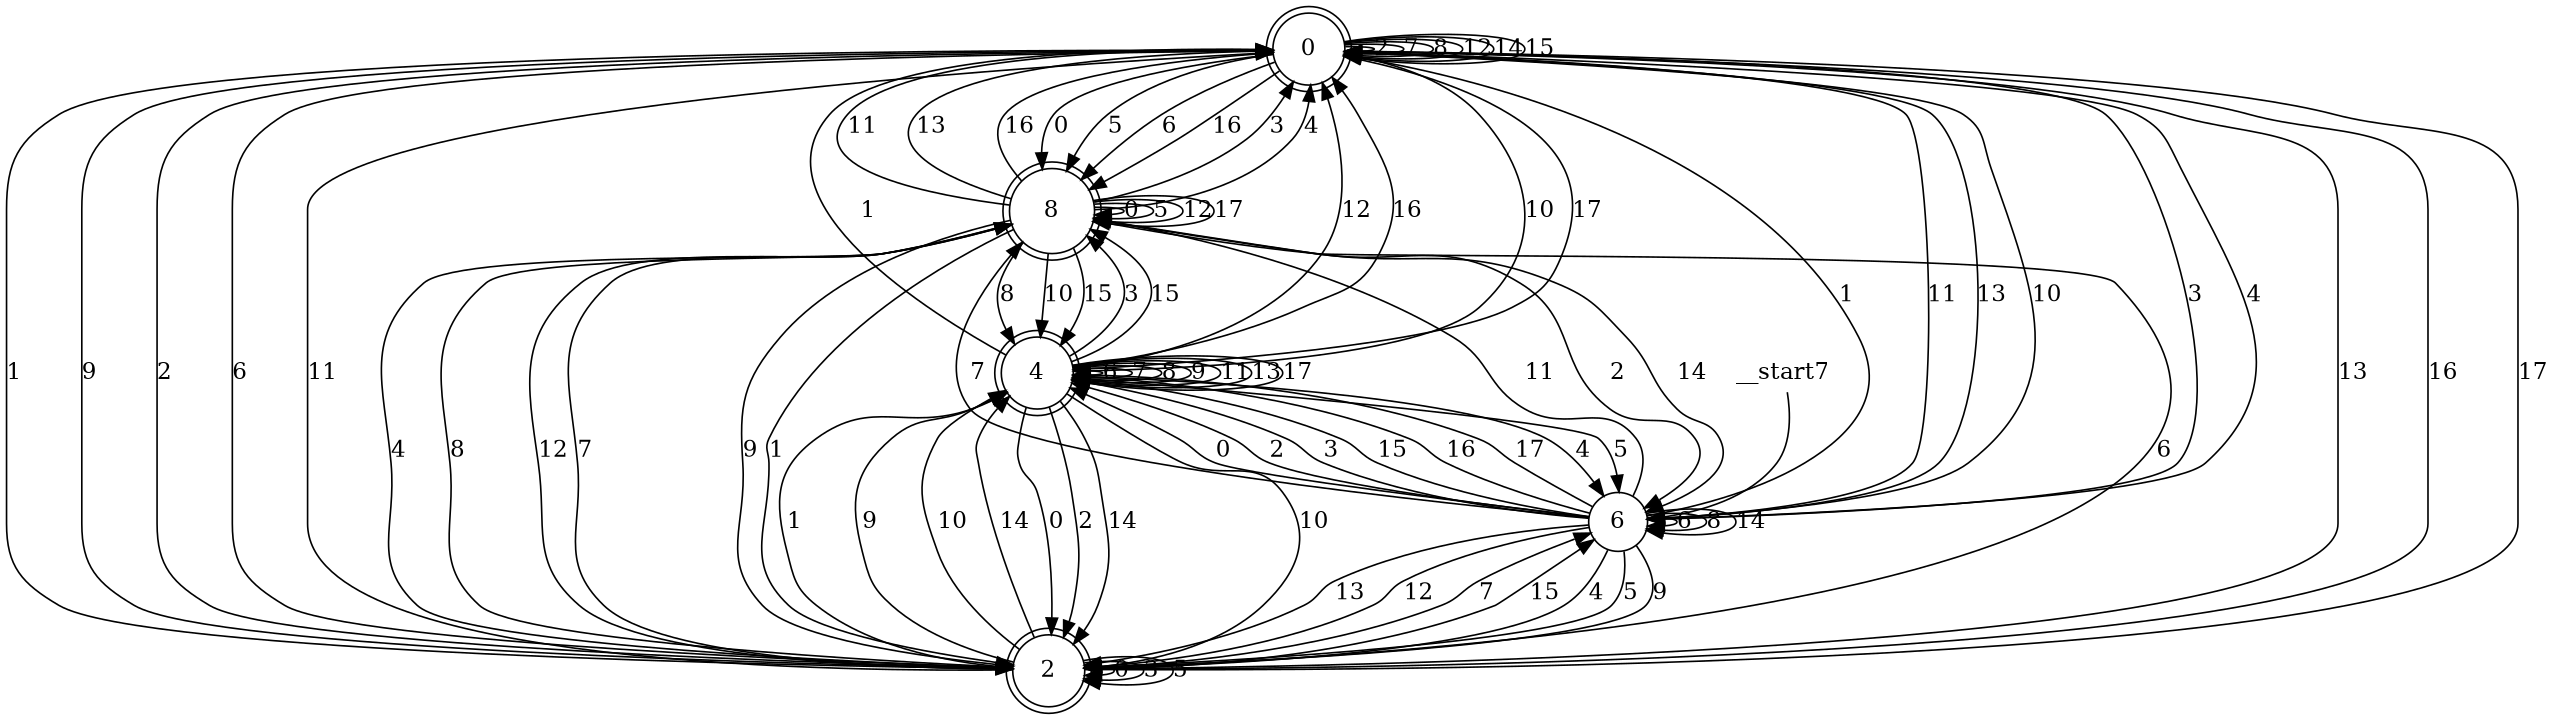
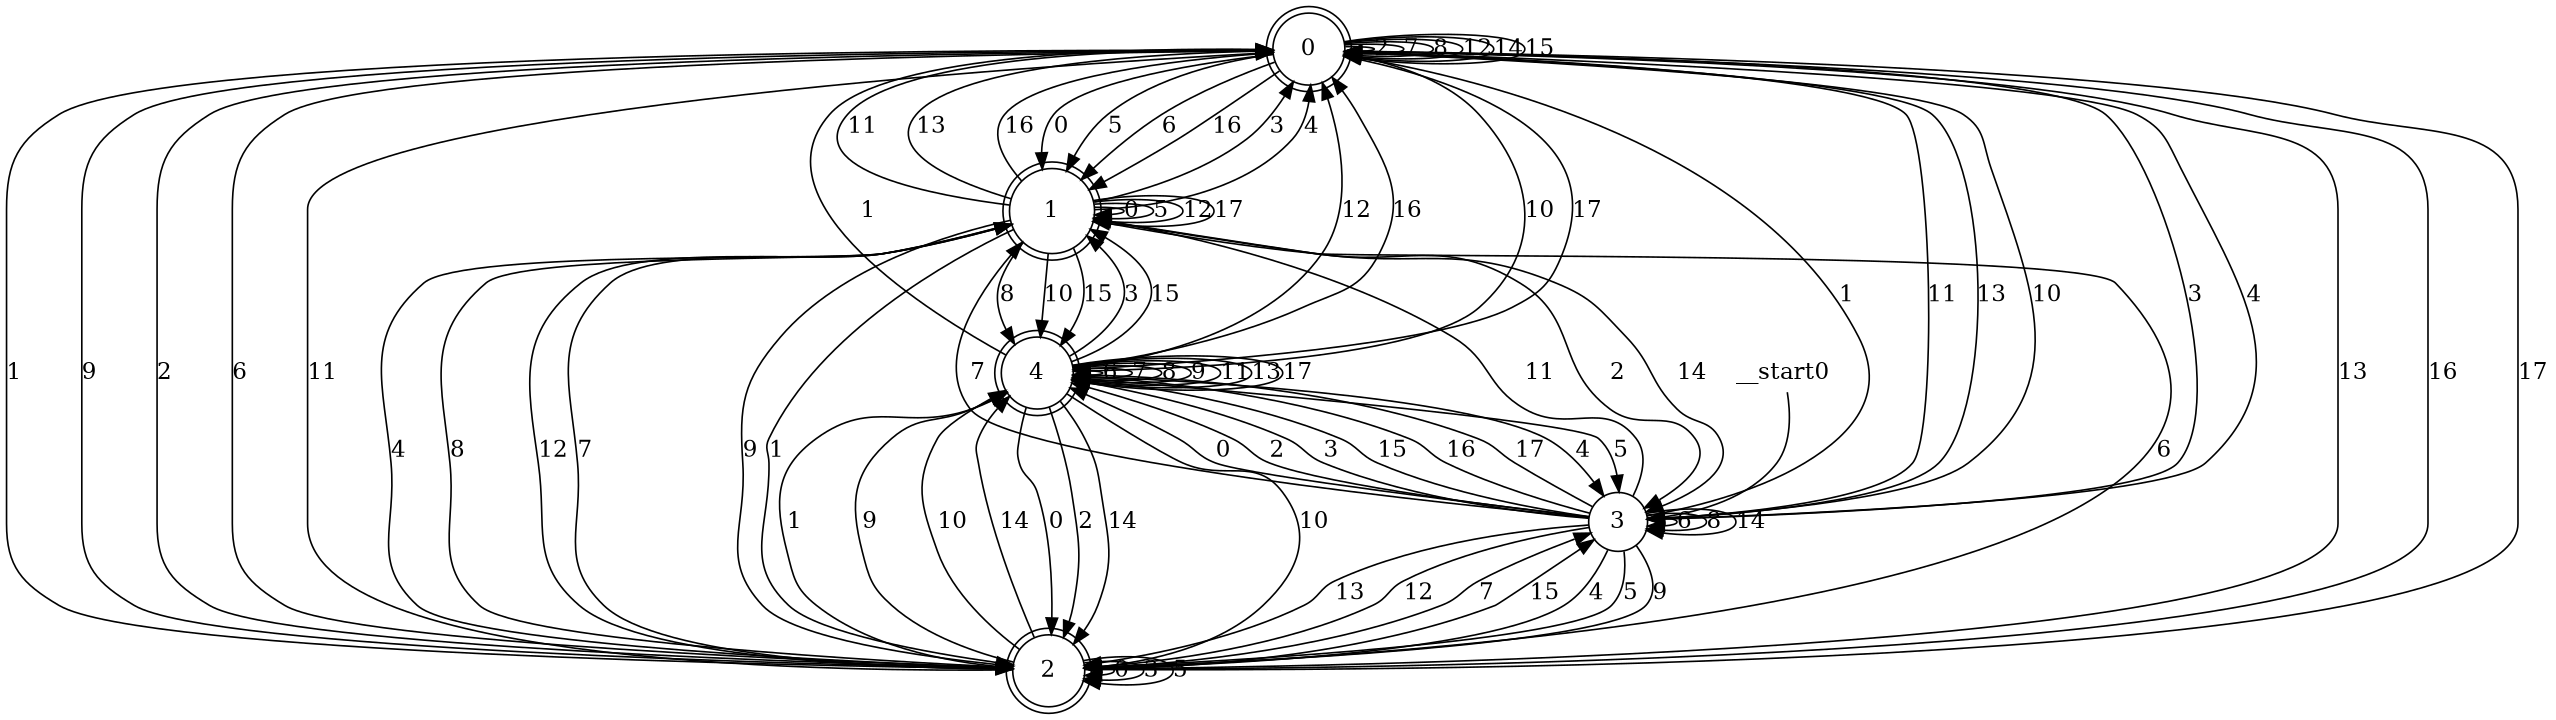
node "8": label "8" -> "1"
node "__start7": label "__start7" -> "__start0"
node "6": label "6" -> "3"
